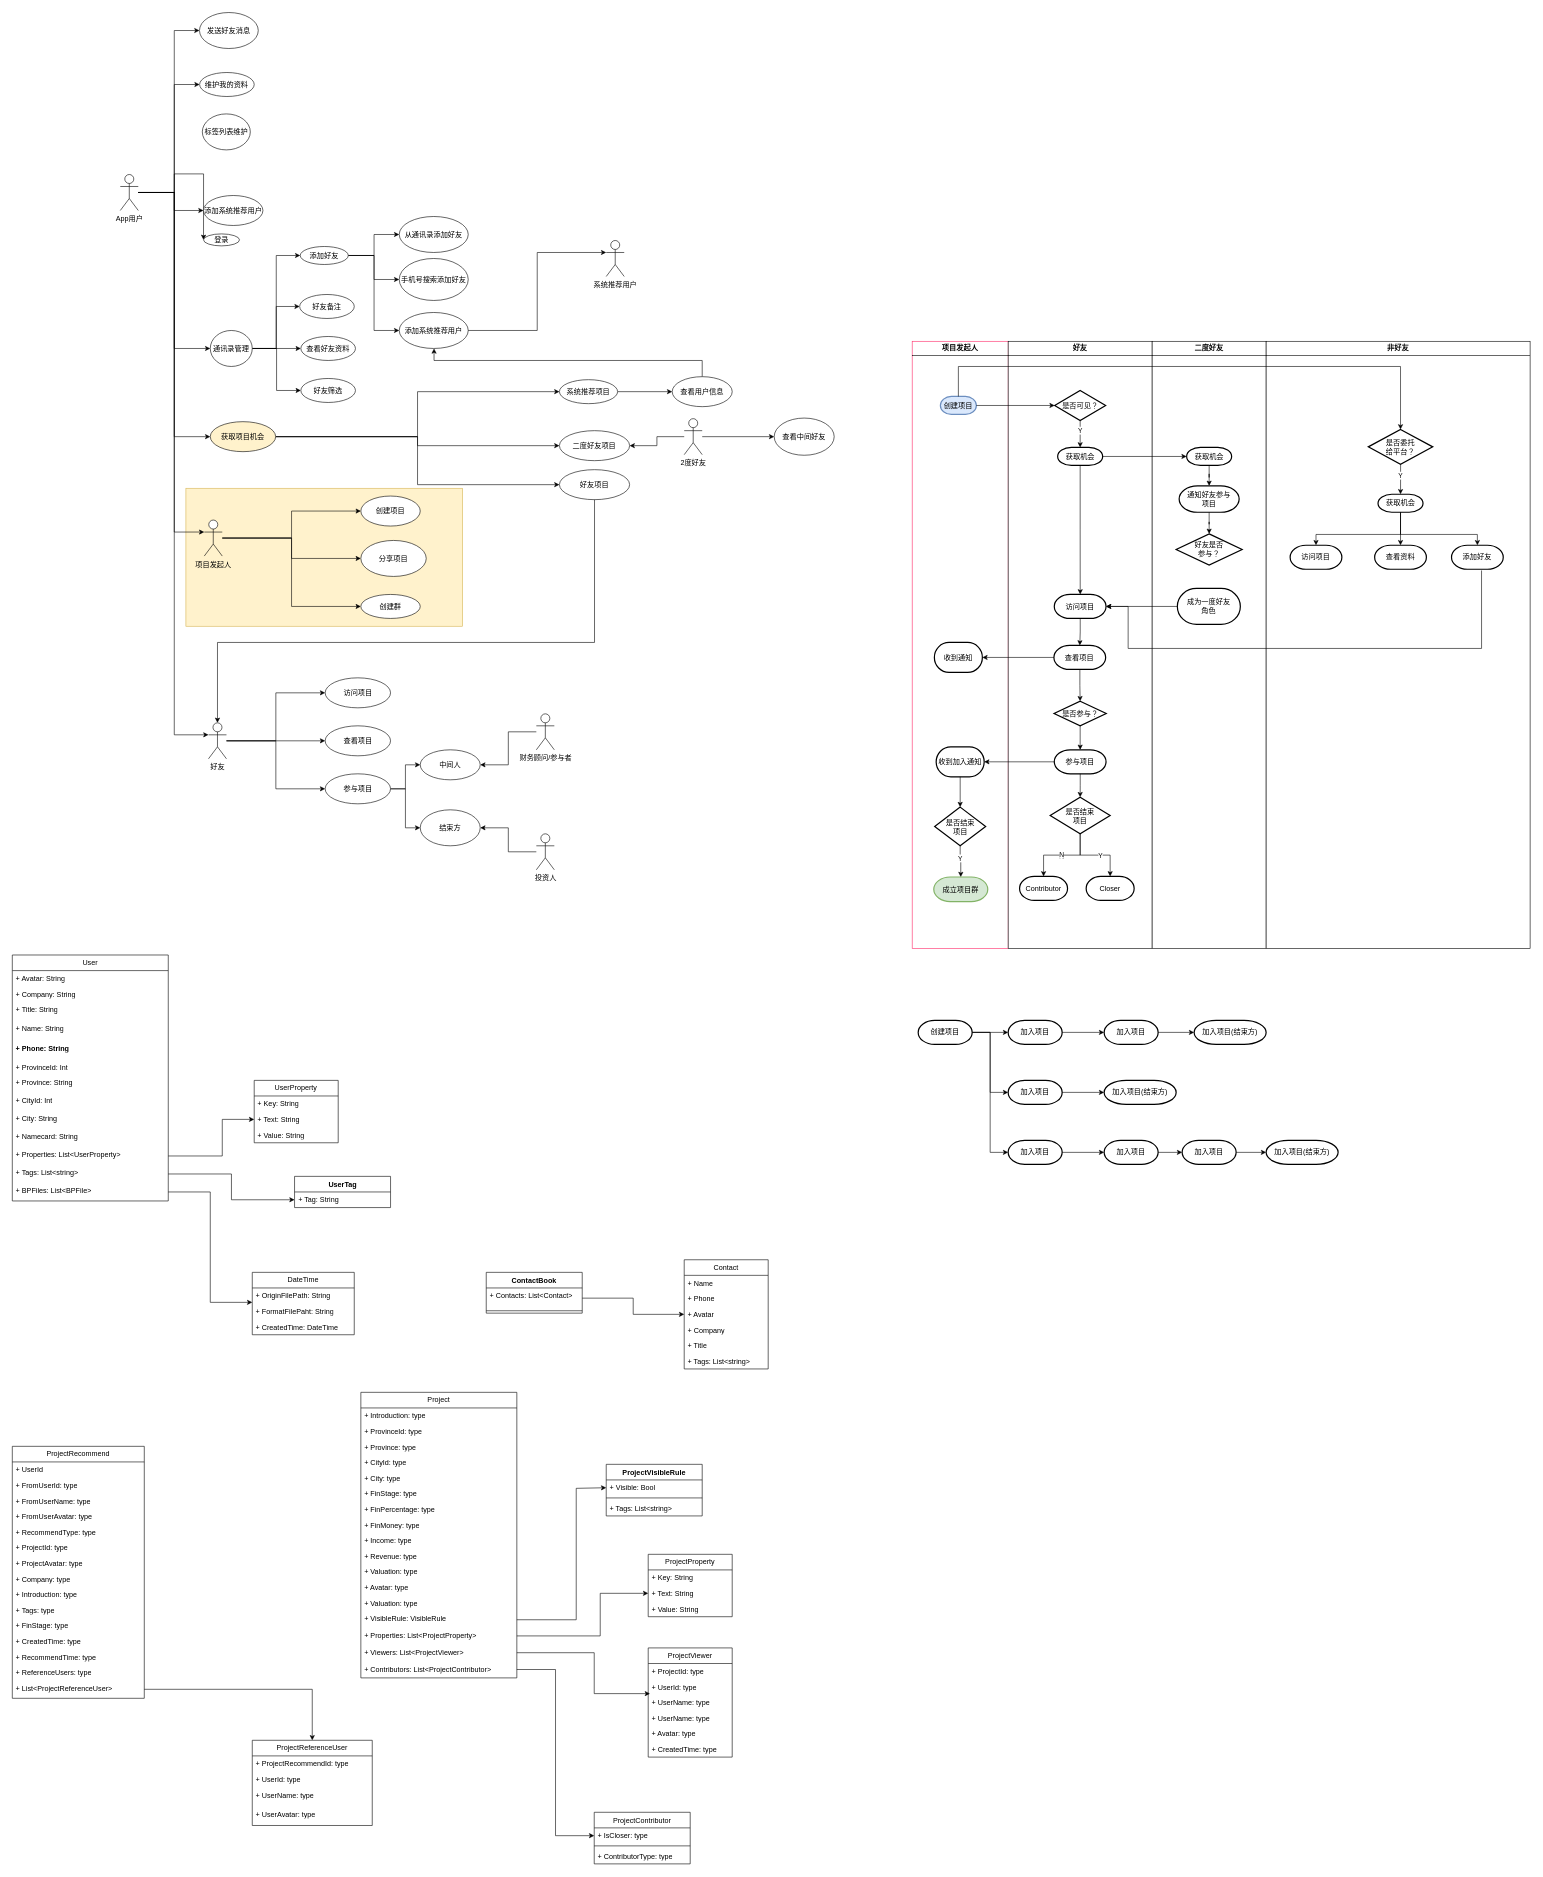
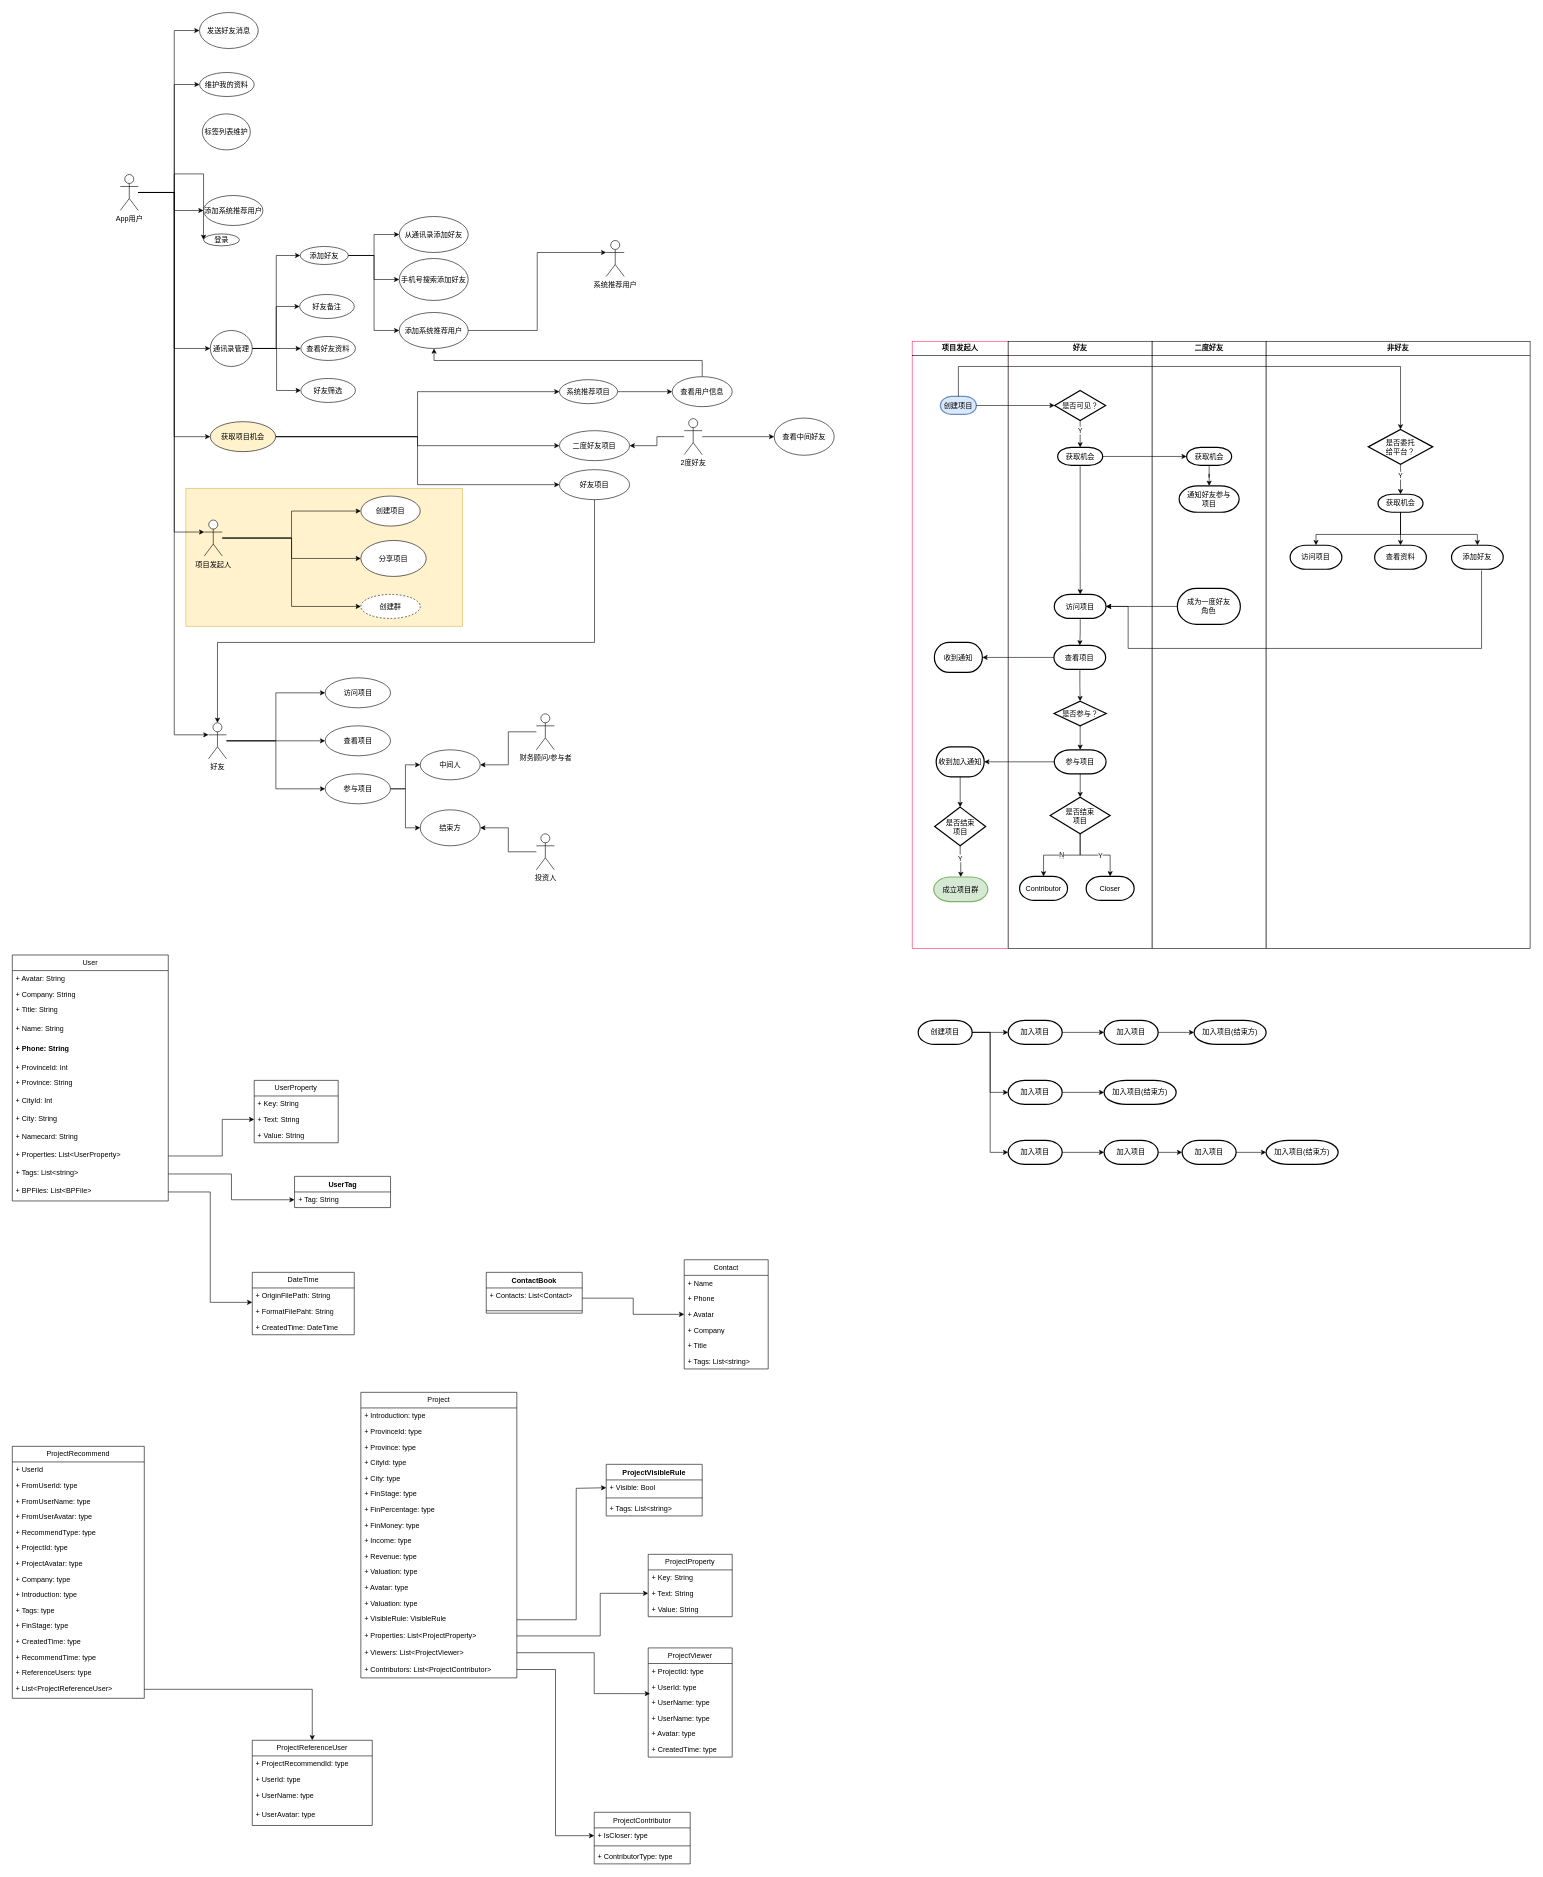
edge "通知好友参与 项目" -> "好友是否 参与？": removed
node "好友是否 参与？": removed
node "创建群": style solid -> dashed
